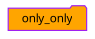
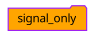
node "only_only": label "only_only" -> "signal_only"
